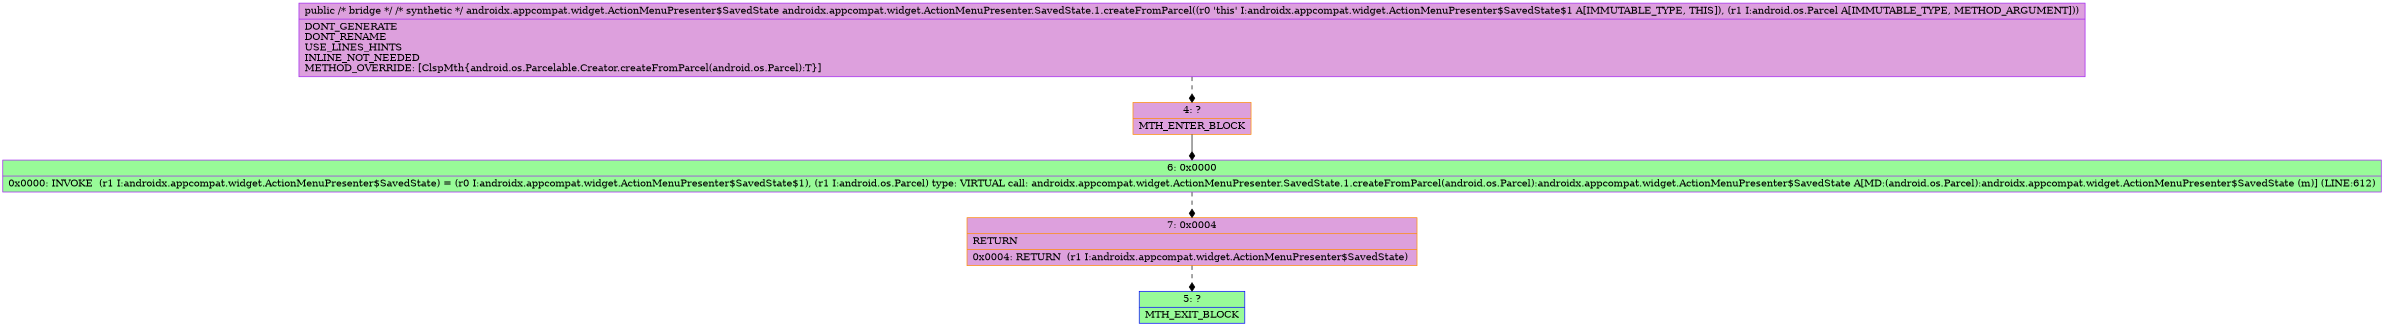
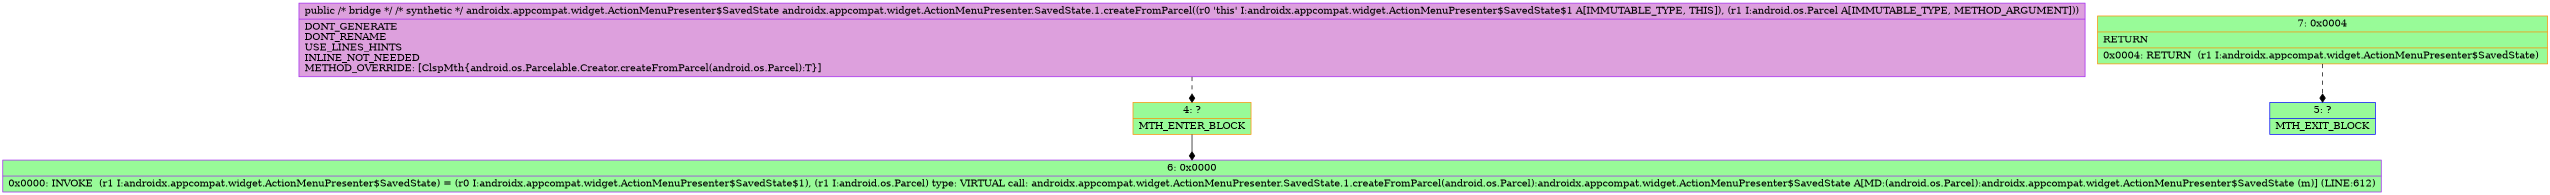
node "4: ?": fillcolor plum -> palegreen
edge "6: 0x0000" -> "7: 0x0004": removed
node "7: 0x0004": fillcolor plum -> palegreen
